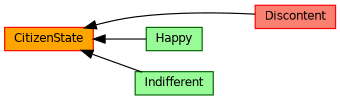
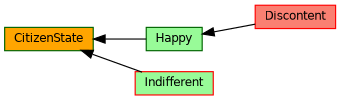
edge "Discontent" -> "CitizenState": now "Discontent" -> "Happy"
node "CitizenState": color red -> darkgreen
node "Indifferent": color darkgreen -> red
